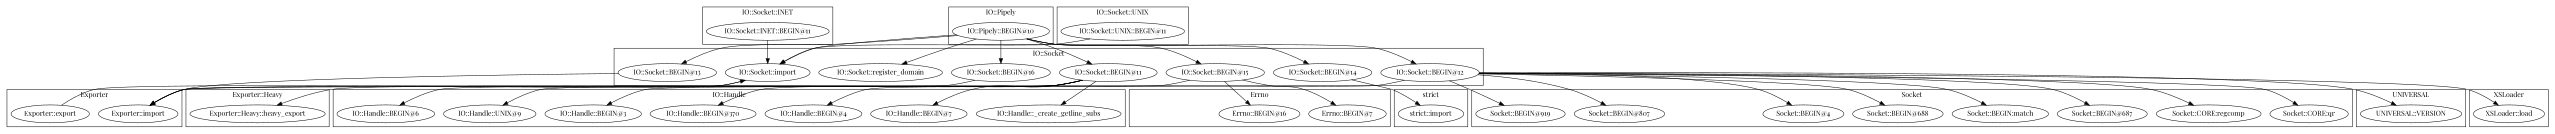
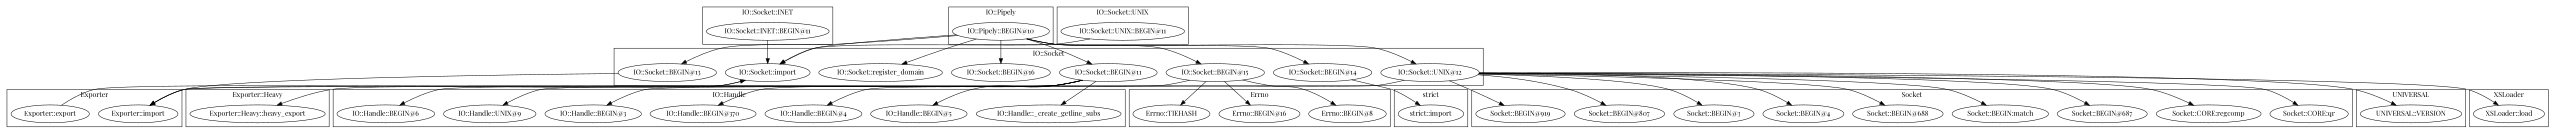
node "IO::Socket::BEGIN@12": label "IO::Socket::BEGIN@12" -> "IO::Socket::UNIX@12"
edge "IO::Socket::BEGIN@16" -> "Exporter::import": removed
node "IO::Handle::BEGIN@7": label "IO::Handle::BEGIN@7" -> "IO::Handle::BEGIN@5"
node "Errno::TIEHASH": added
node "Errno::BEGIN@7": label "Errno::BEGIN@7" -> "Errno::BEGIN@8"
node "Socket::BEGIN@3": added
